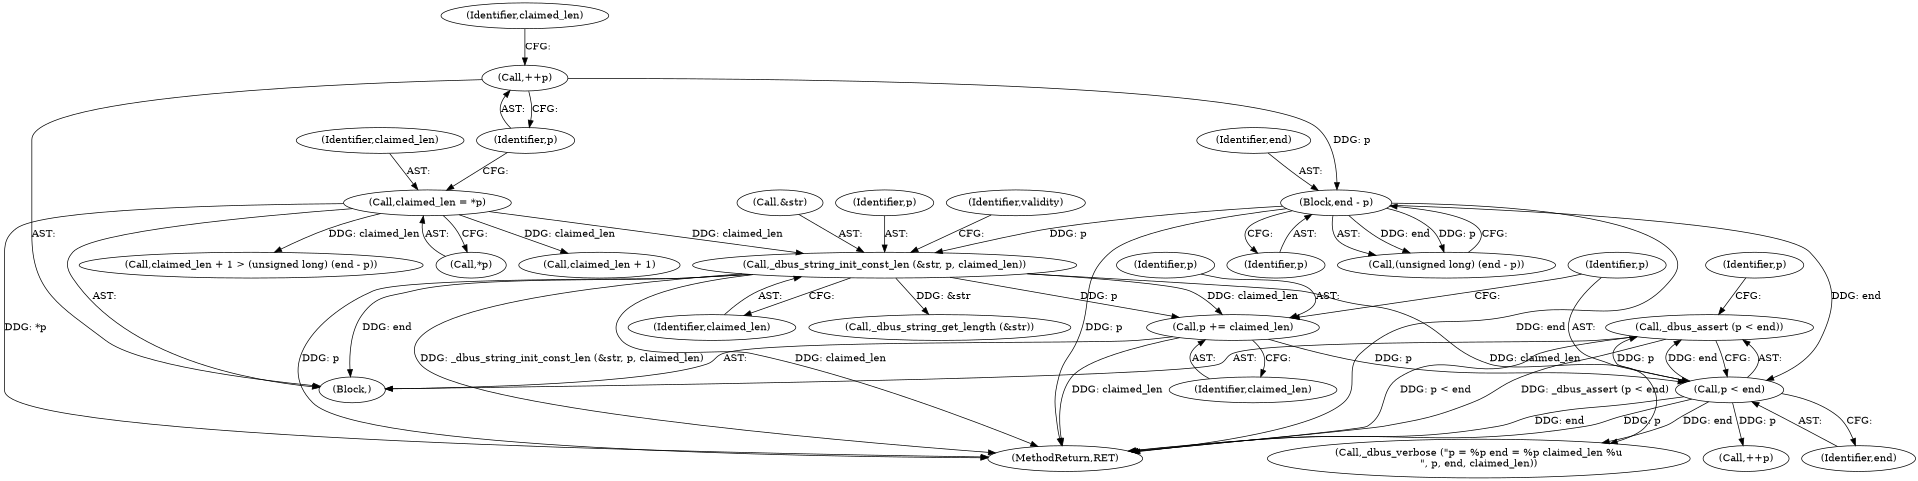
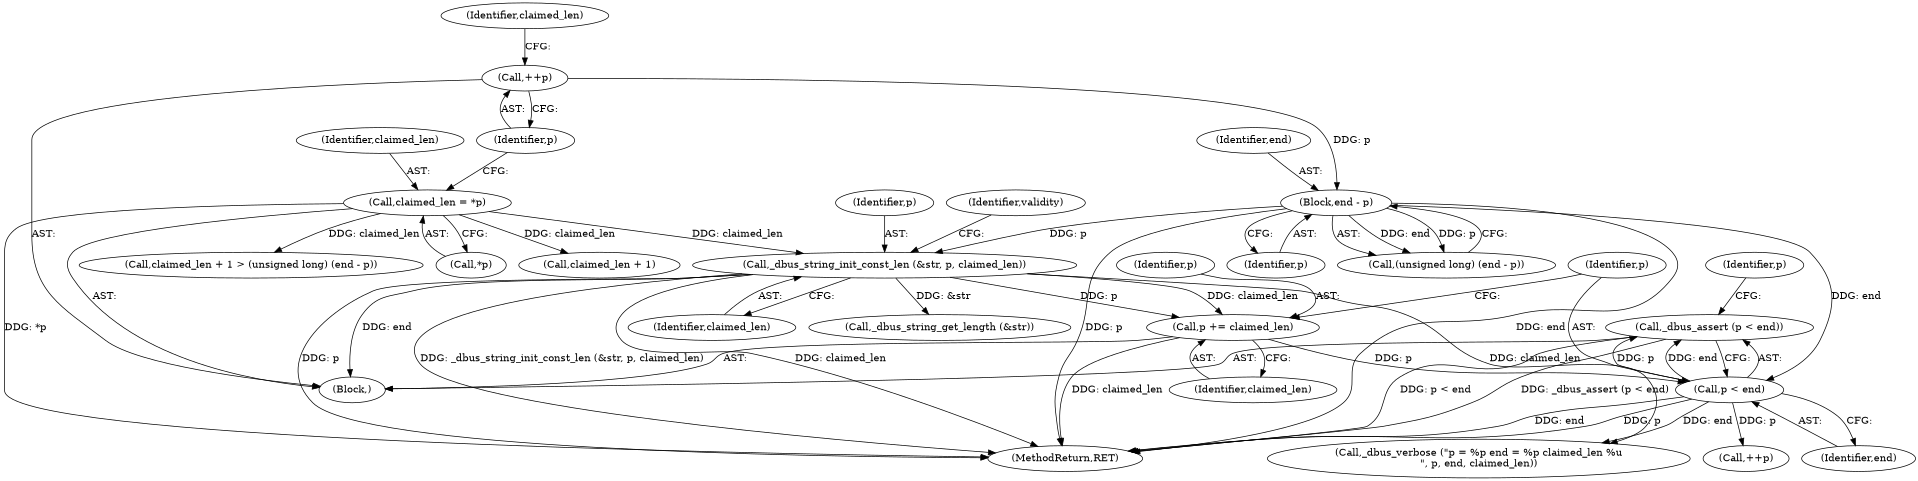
node "(Call,&str)": removed
